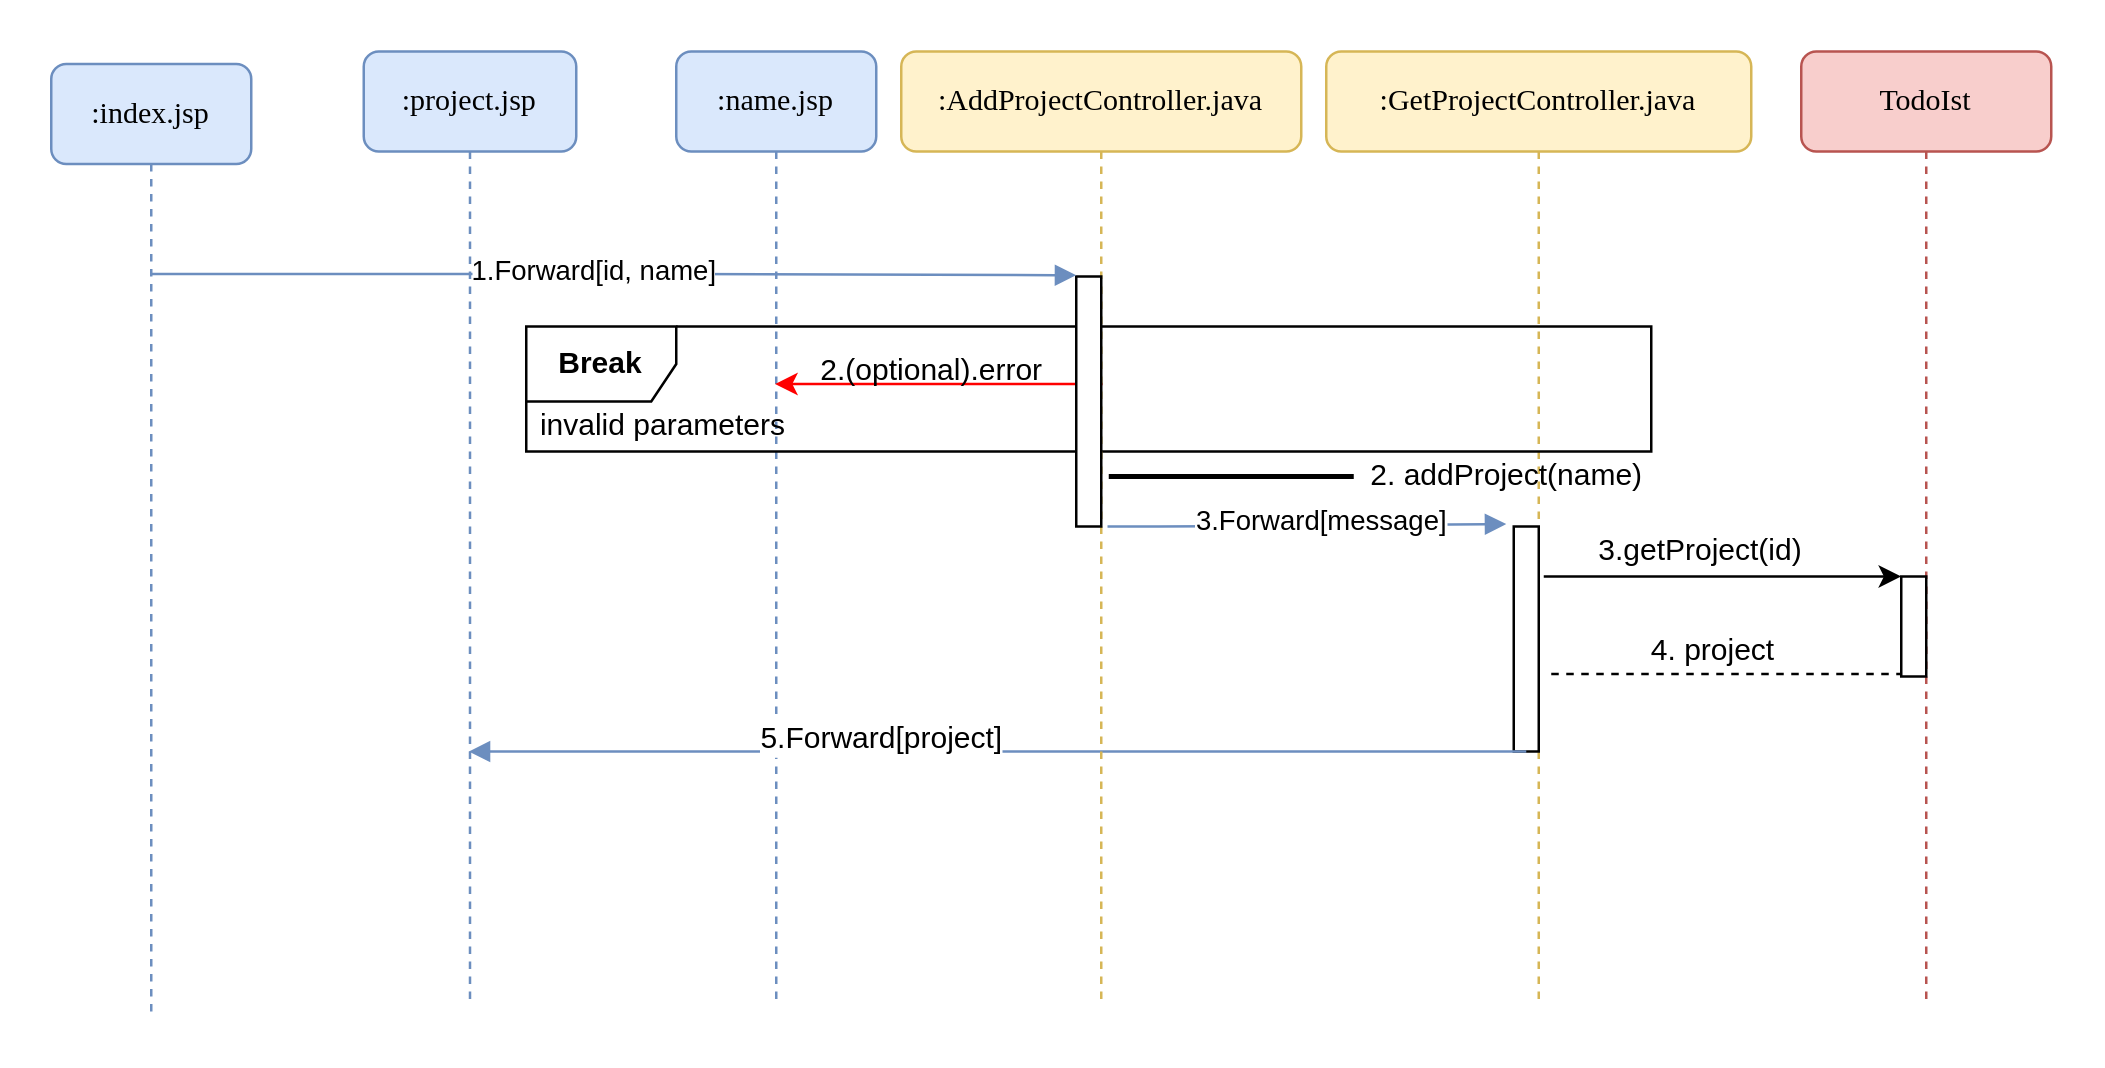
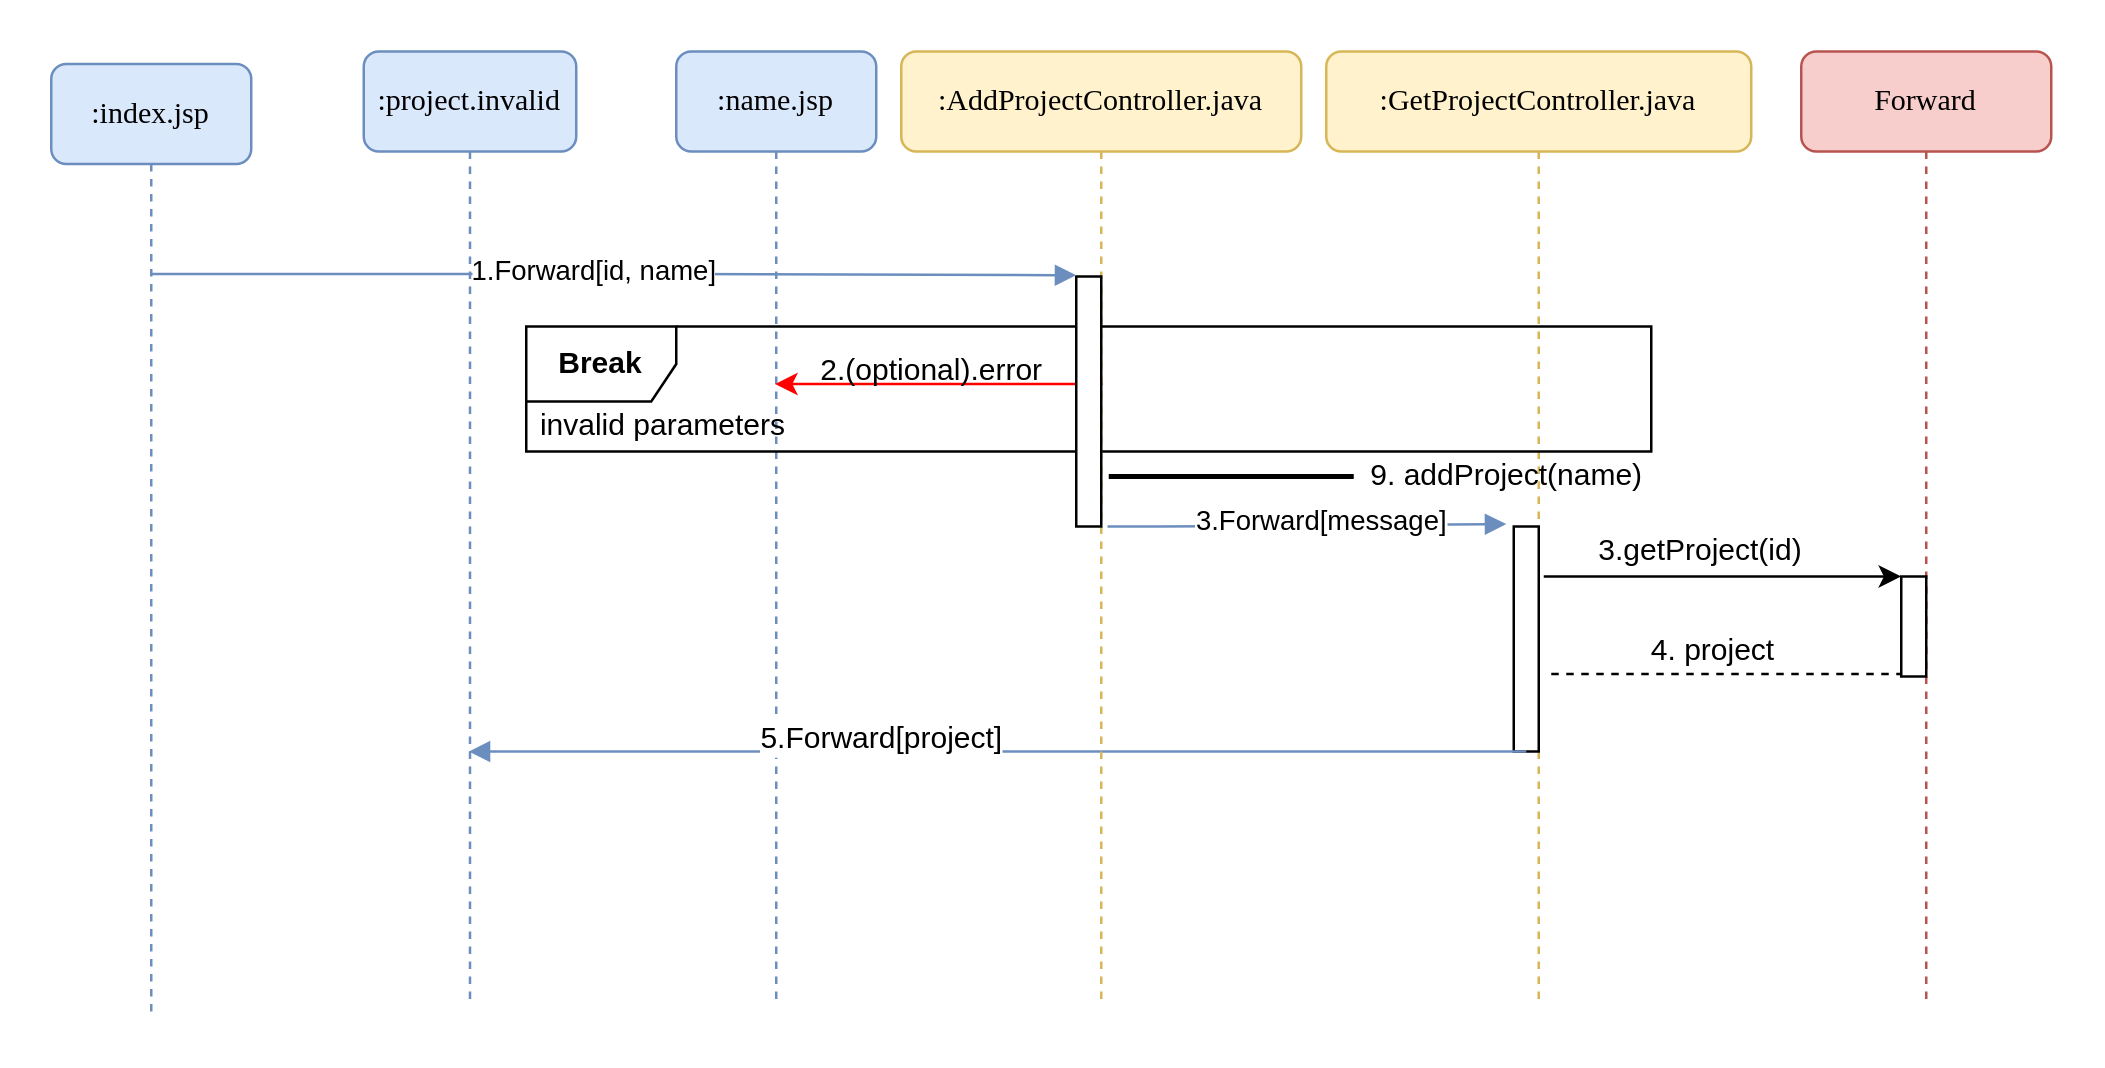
node ":project.jsp": label ":project.jsp" -> ":project.invalid"
node "TodoIst": label "TodoIst" -> "Forward"
node "2. addProject(name)": label "2. addProject(name)" -> "9. addProject(name)"
